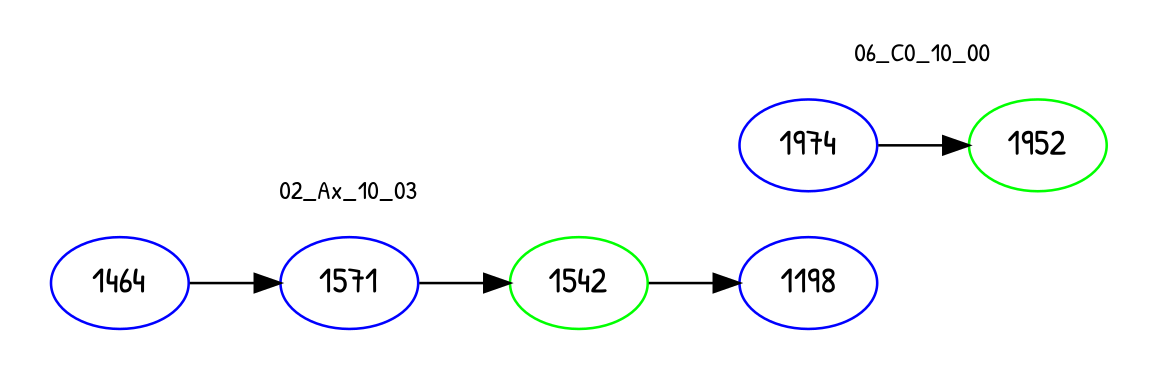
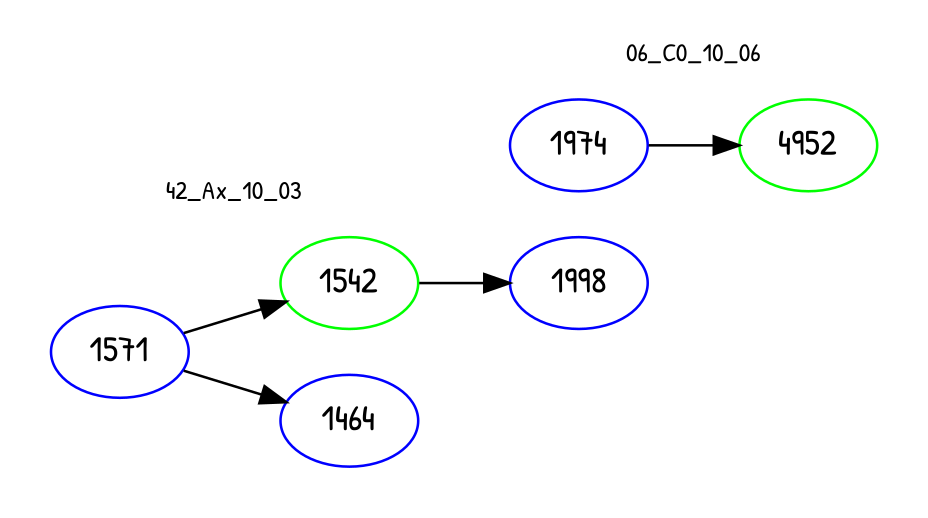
cluster "06_C0_10_00": label "06_C0_10_00" -> "06_C0_10_06"
node "1952": label "1952" -> "4952"
cluster "02_Ax_10_03": label "02_Ax_10_03" -> "42_Ax_10_03"
edge "1464" -> "1571": reversed
node "1198": label "1198" -> "1998"
